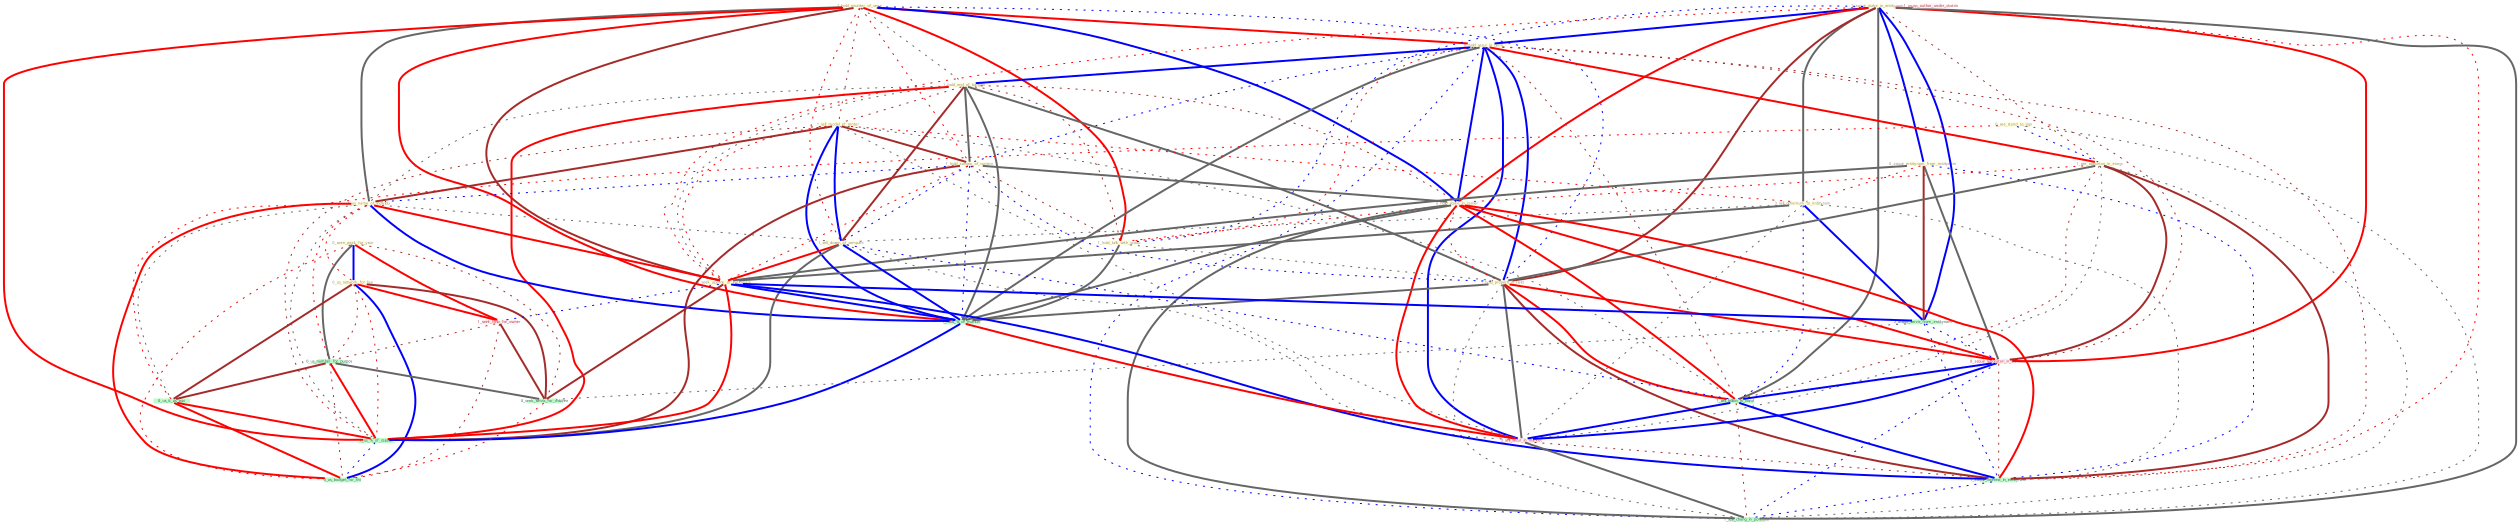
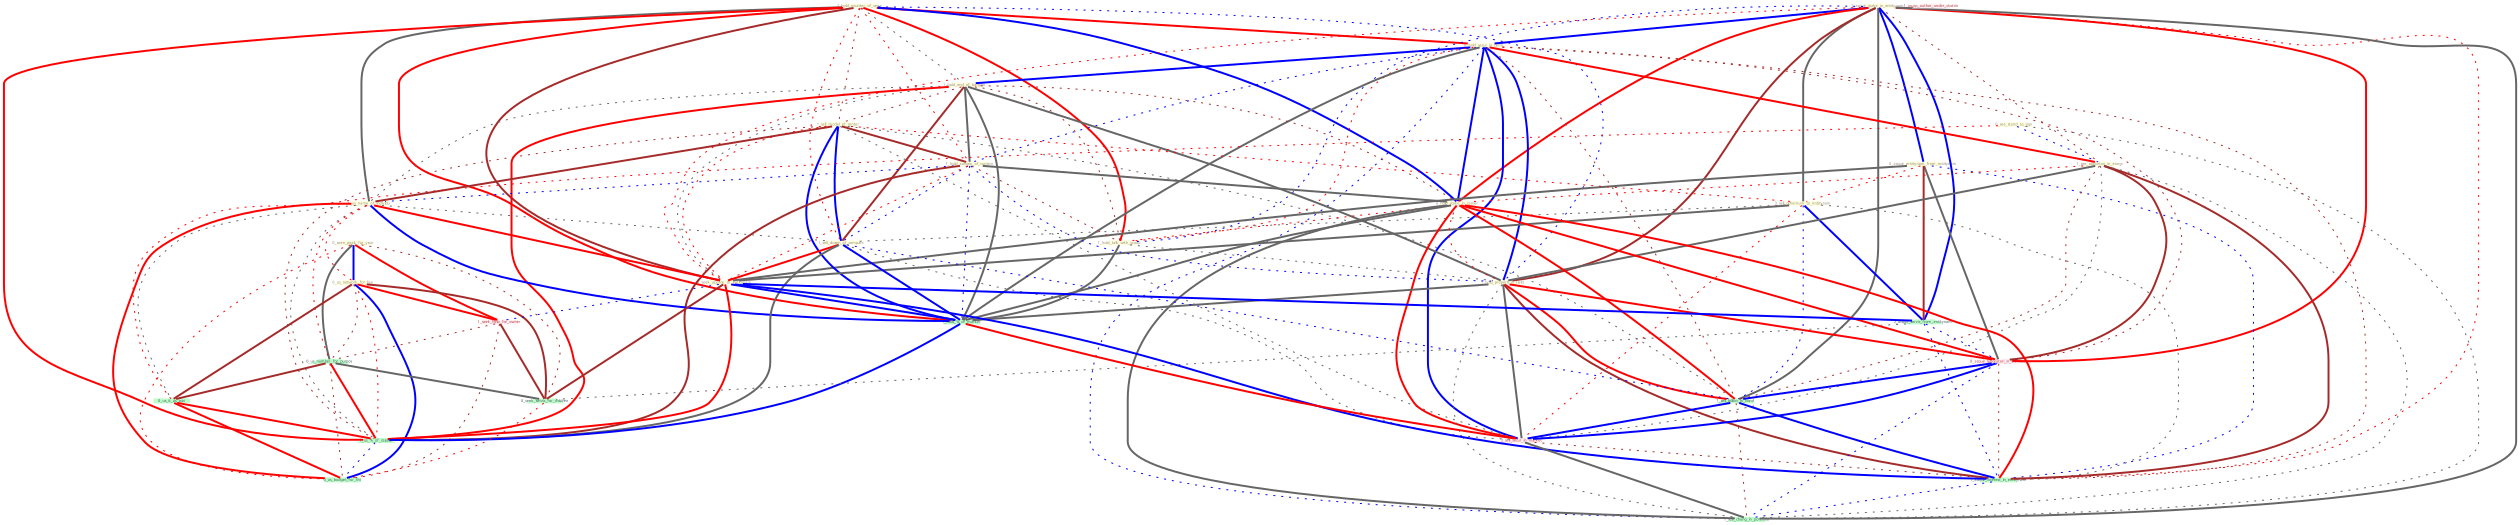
edge "0_sell_othernum_to_entitynam" -- "0_sell_secur_in_market": color gray40 -> red
